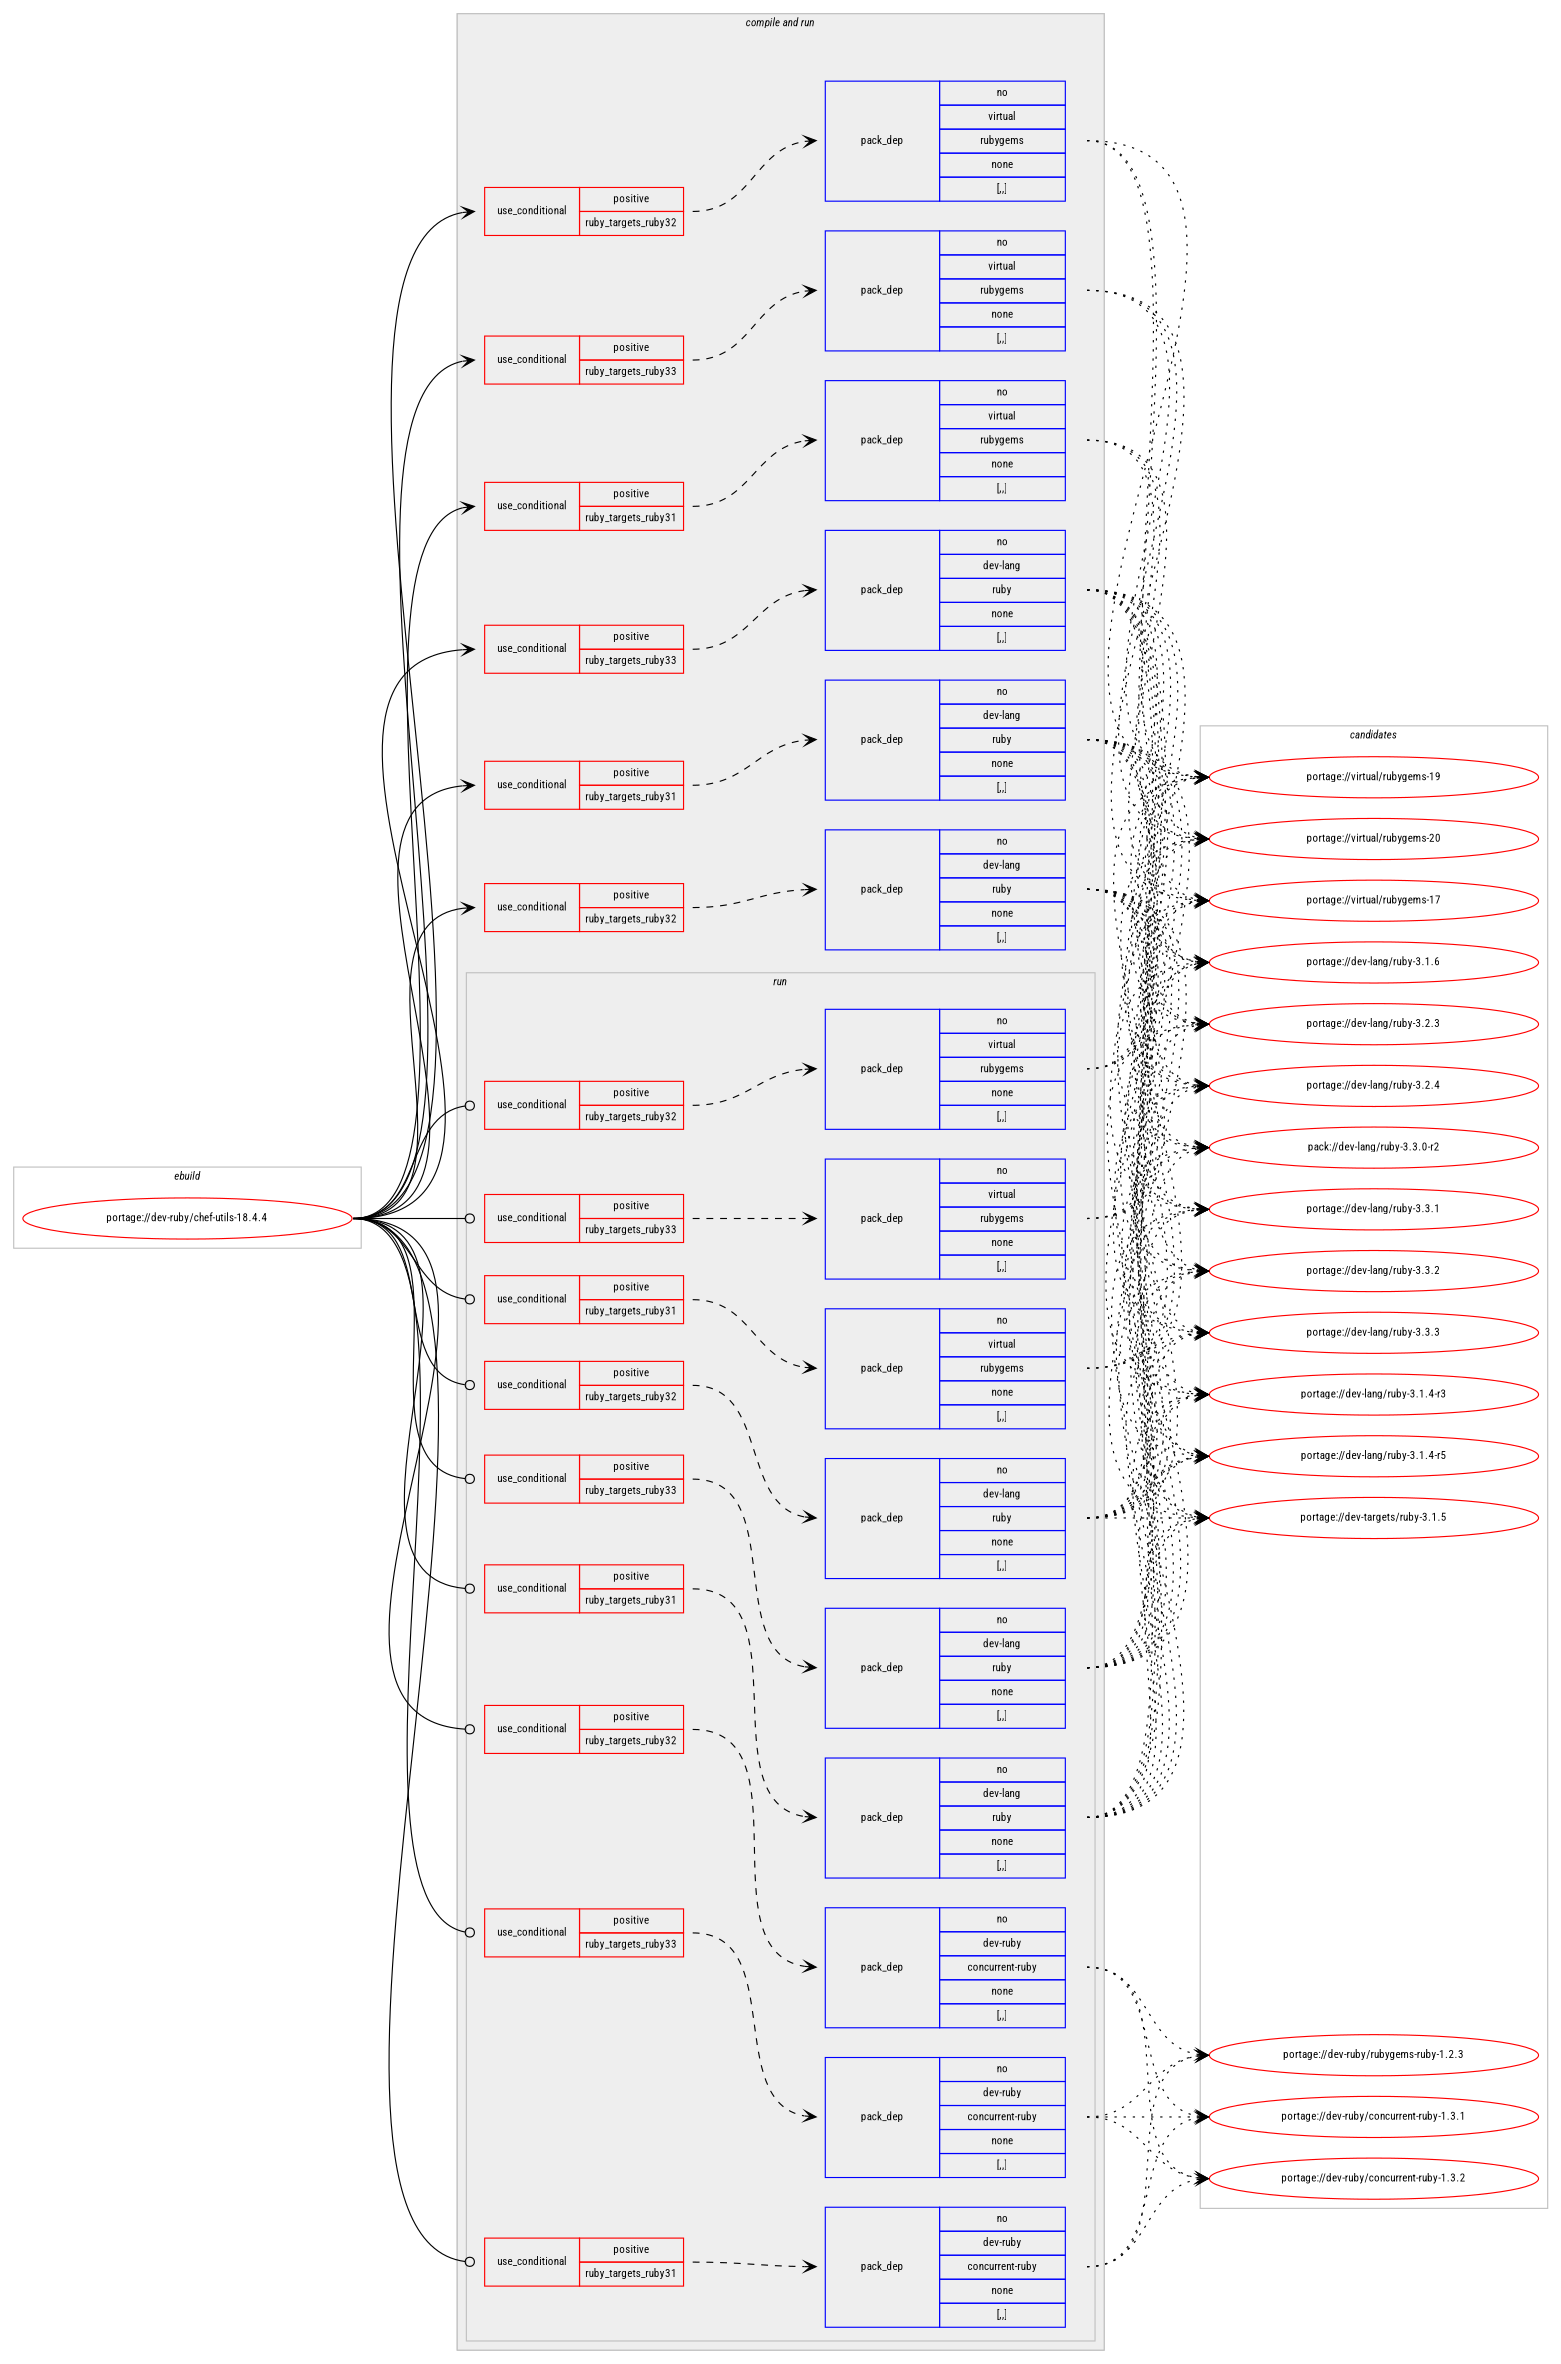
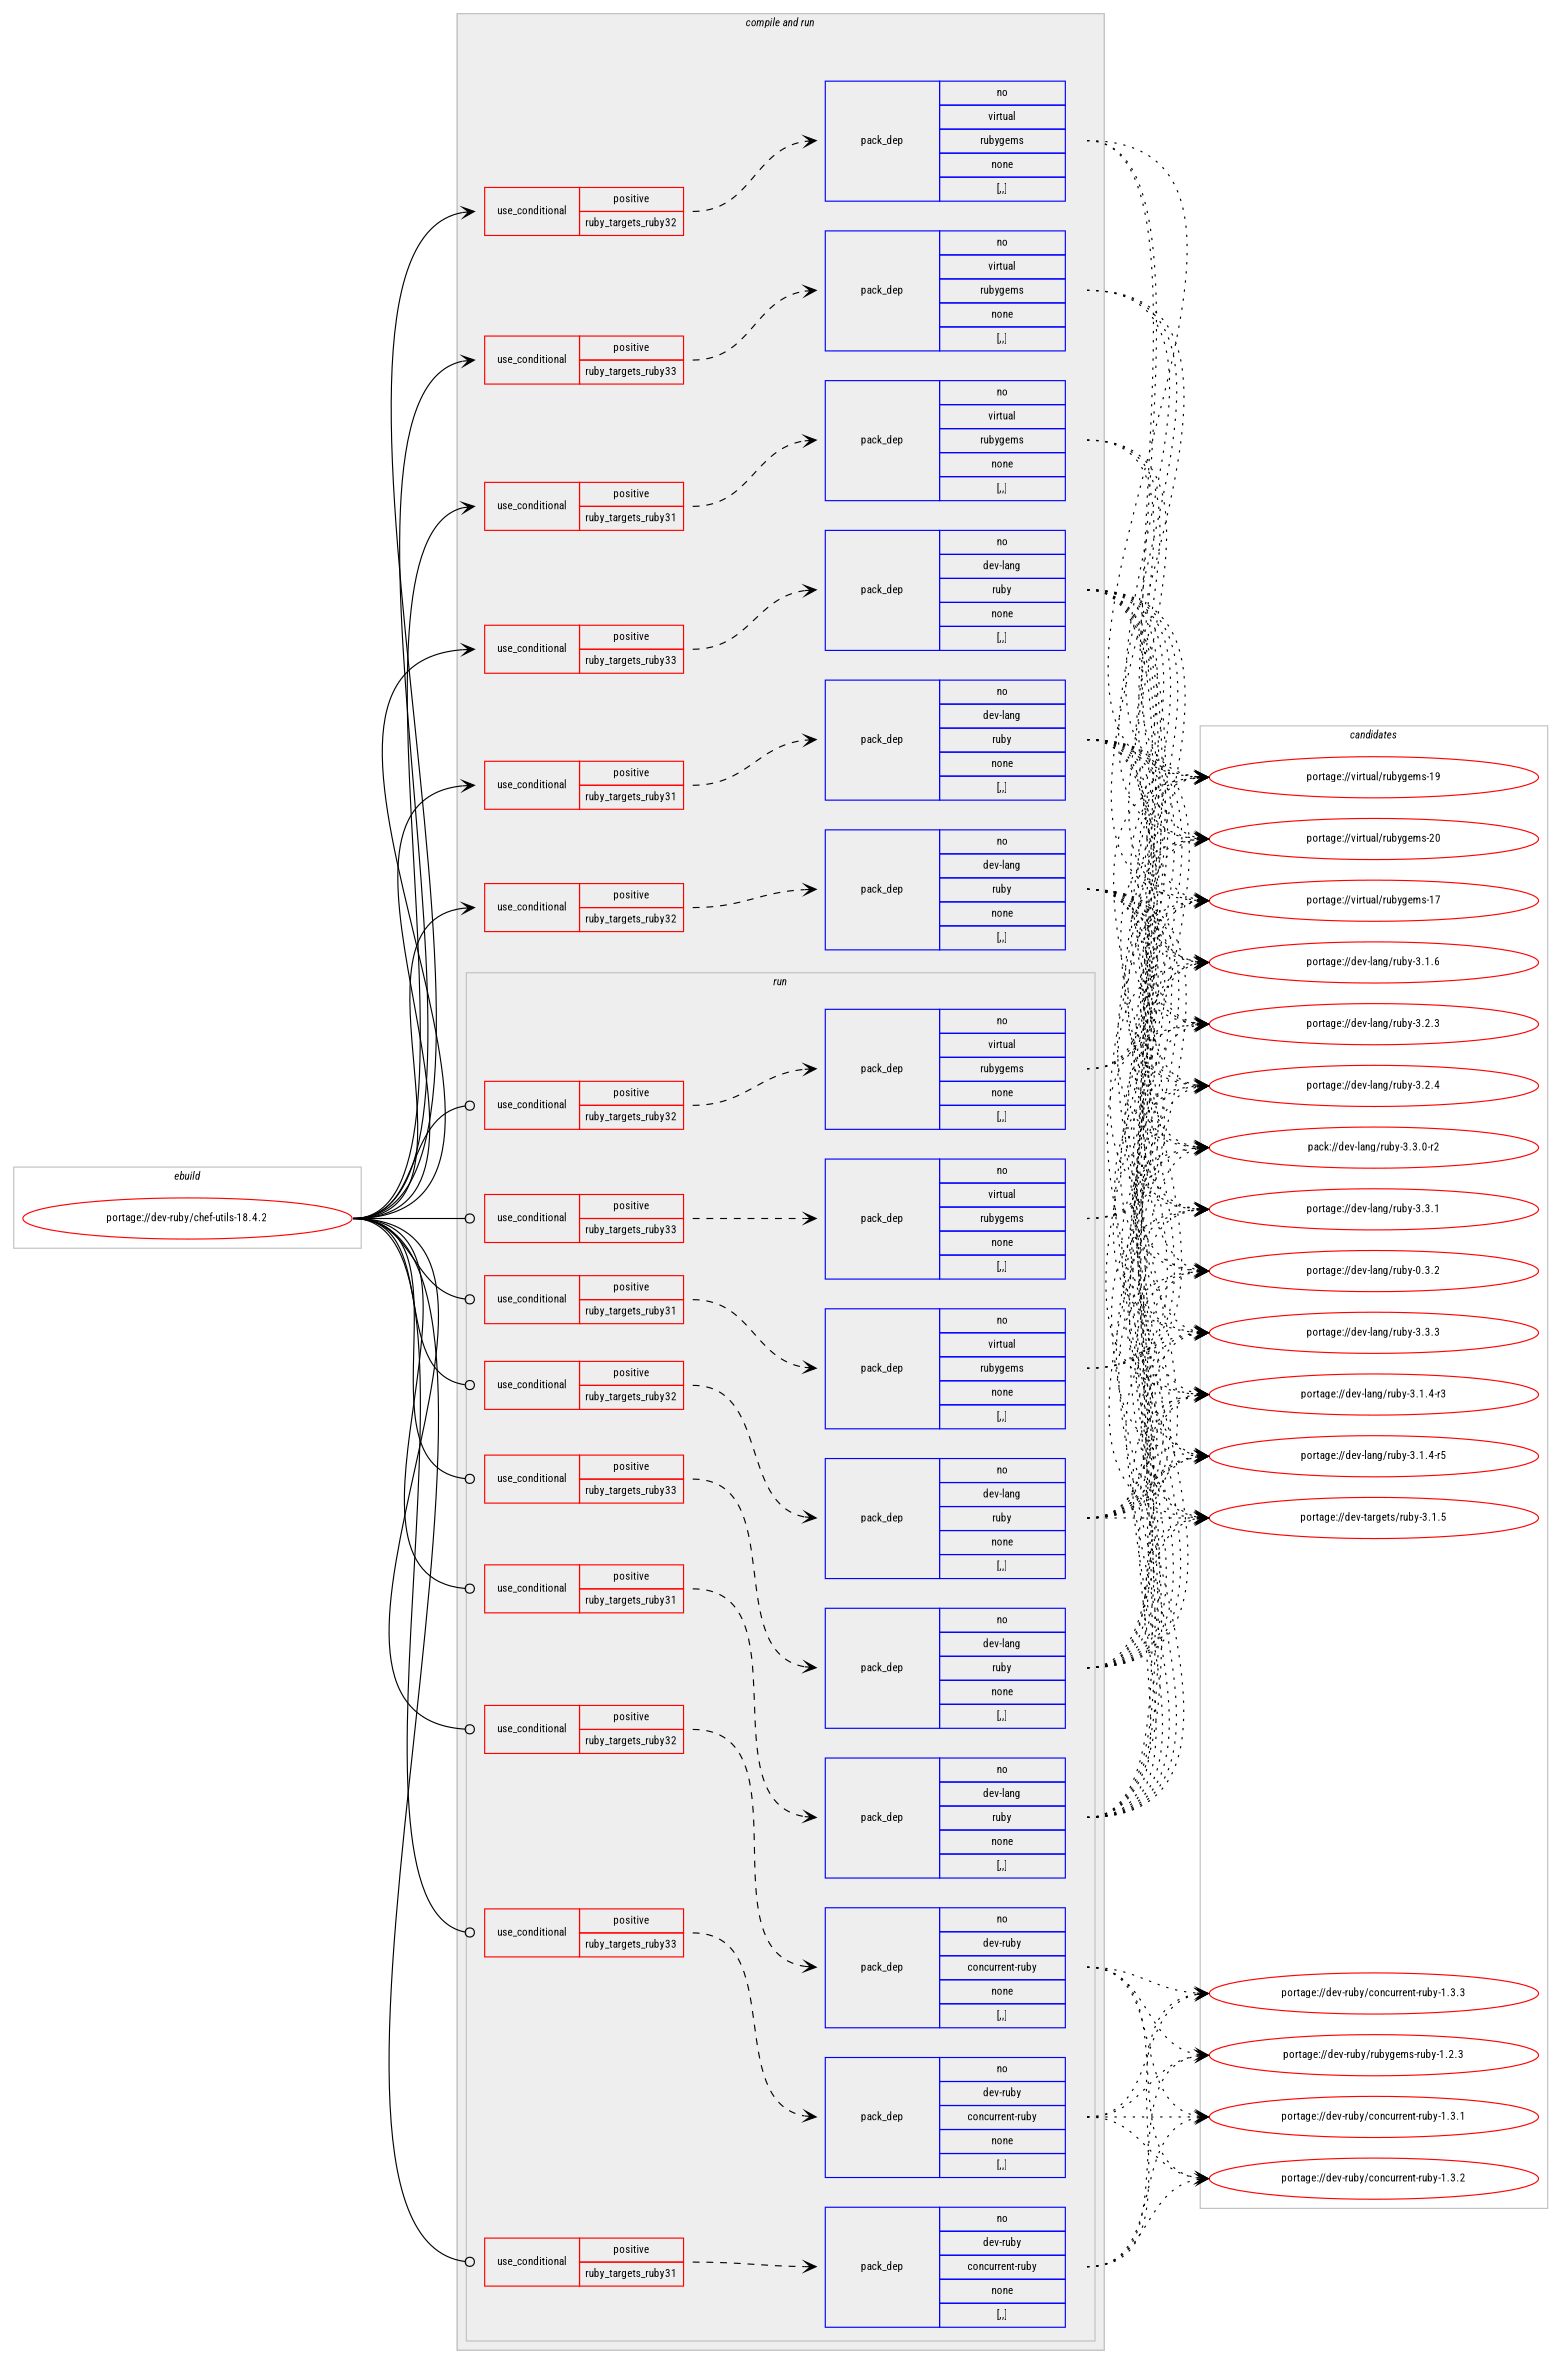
node "portage://dev-ruby/chef-utils-18.4.4": label "portage://dev-ruby/chef-utils-18.4.4" -> "portage://dev-ruby/chef-utils-18.4.2"
node "portage://dev-lang/ruby-3.3.2": label "portage://dev-lang/ruby-3.3.2" -> "portage://dev-lang/ruby-0.3.2"
node "portage://dev-ruby/concurrent-ruby-1.3.3": added
